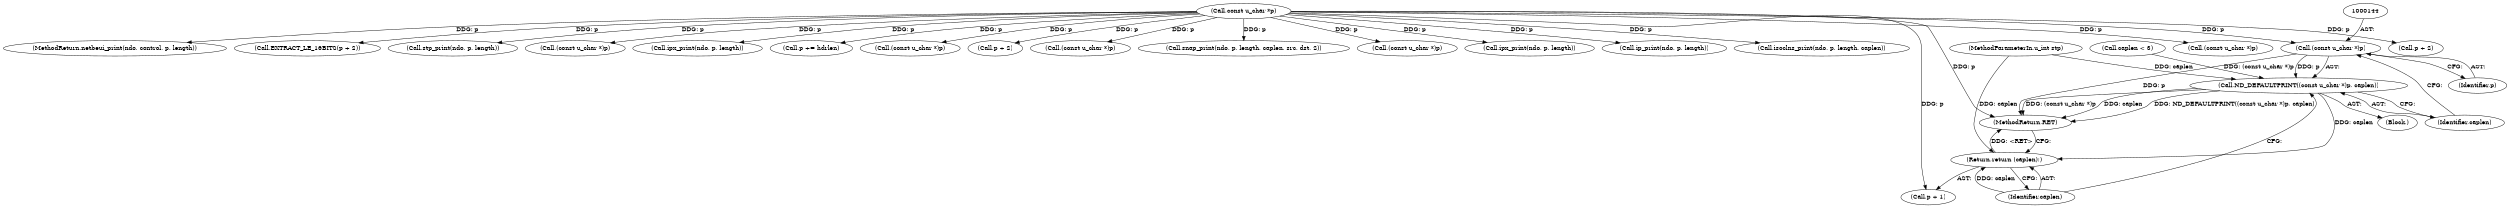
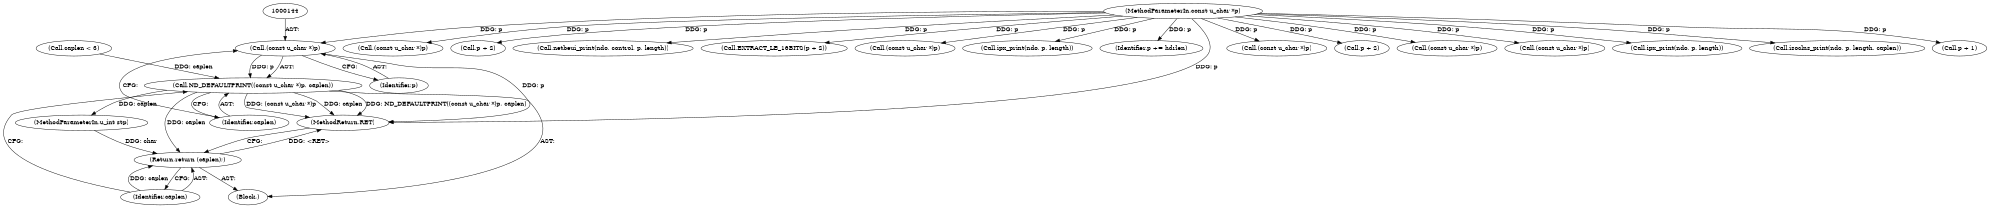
node "(Call,const u_char *p)": label "(Call,const u_char *p)" -> "(MethodParameterIn,const u_char *p)"
node "(MethodReturn,netbeui_print(ndo, control, p, length))": label "(MethodReturn,netbeui_print(ndo, control, p, length))" -> "(Call,netbeui_print(ndo, control, p, length))"
node "(Call,stp_print(ndo, p, length))": removed
node "(Call,p += hdrlen)": label "(Call,p += hdrlen)" -> "(Identifier,p += hdrlen)"
node "(Call,snap_print(ndo, p, length, caplen, src, dst, 2))": removed
node "(Call,ip_print(ndo, p, length))": removed
edge "(Call,caplen < 3)" -> "(Call,ND_DEFAULTPRINT((const u_char *)p, caplen))": label "DDG: (const u_char *)p" -> "DDG: caplen"
edge "(MethodParameterIn,u_int stp)" -> "(Call,ND_DEFAULTPRINT((const u_char *)p, caplen))": reversed
edge "(MethodParameterIn,u_int stp)" -> "(Return,return (caplen);)": label "DDG: caplen" -> "DDG: char"
edge "(Return,return (caplen);)" -> "(Call,p + 1)": now "(Return,return (caplen);)" -> "(Block,)"
